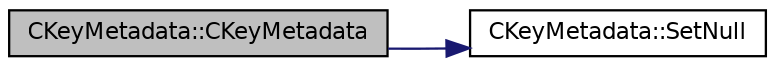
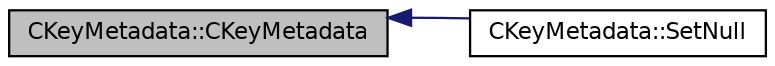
edge "CKeyMetadata::CKeyMetadata" -> "CKeyMetadata::SetNull": reversed
